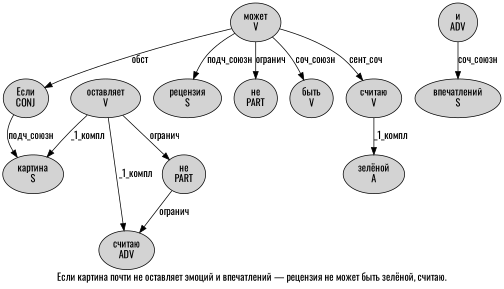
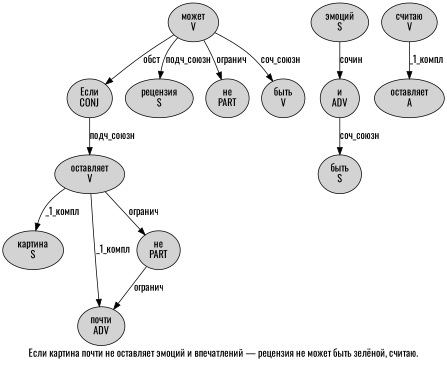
node "эмоций S": added
edge "может V" -> "считаю V": removed, label "сент_соч"
node "впечатлений S": label "впечатлений S" -> "быть S"
edge "Если CONJ" -> "картина S": now "Если CONJ" -> "оставляет V"
node "зелёной A": label "зелёной A" -> "оставляет A"
node "считаю ADV": label "считаю ADV" -> "почти ADV"
